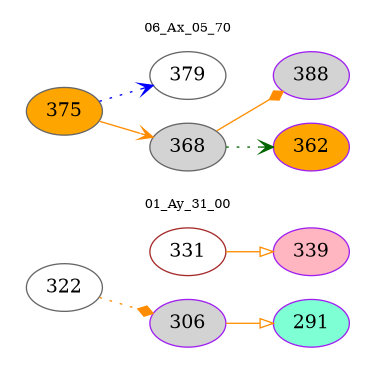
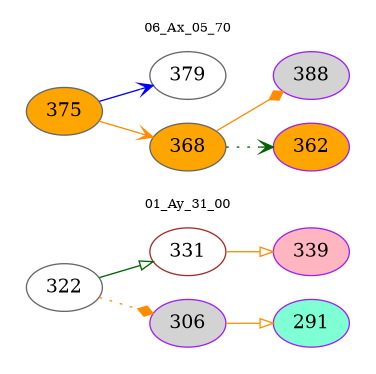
edge "375" -> "379": style dotted -> solid
node "368": fillcolor lightgrey -> orange
edge "322" -> "331": added
